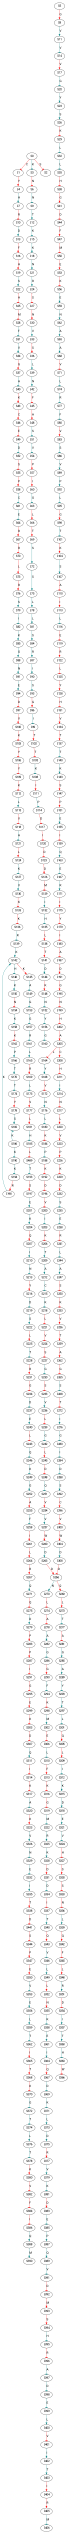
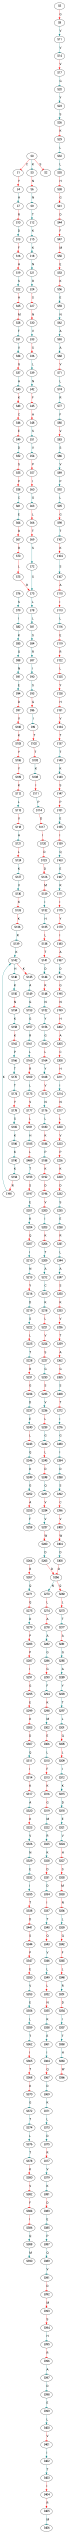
edge "S73" -> "S76": now "S73" -> "S75"
edge "S187" -> "S191": color red -> teal
edge "S205" -> "S164": now "S160" -> "S164"
edge "S186" -> "S182": reversed
node "S261": removed
edge "S330" -> "S333": label "S" -> "M"
